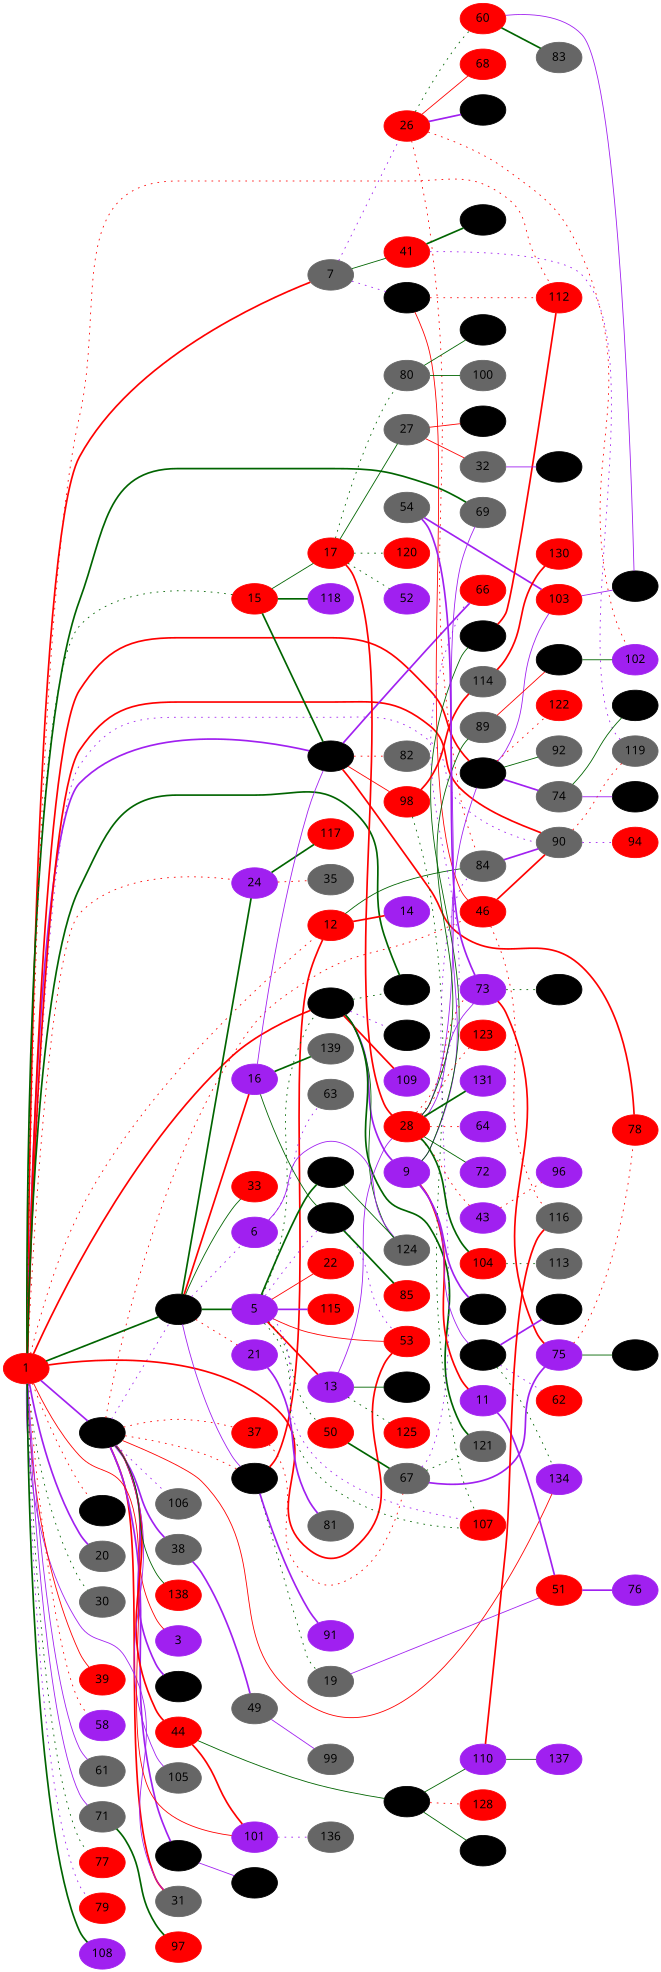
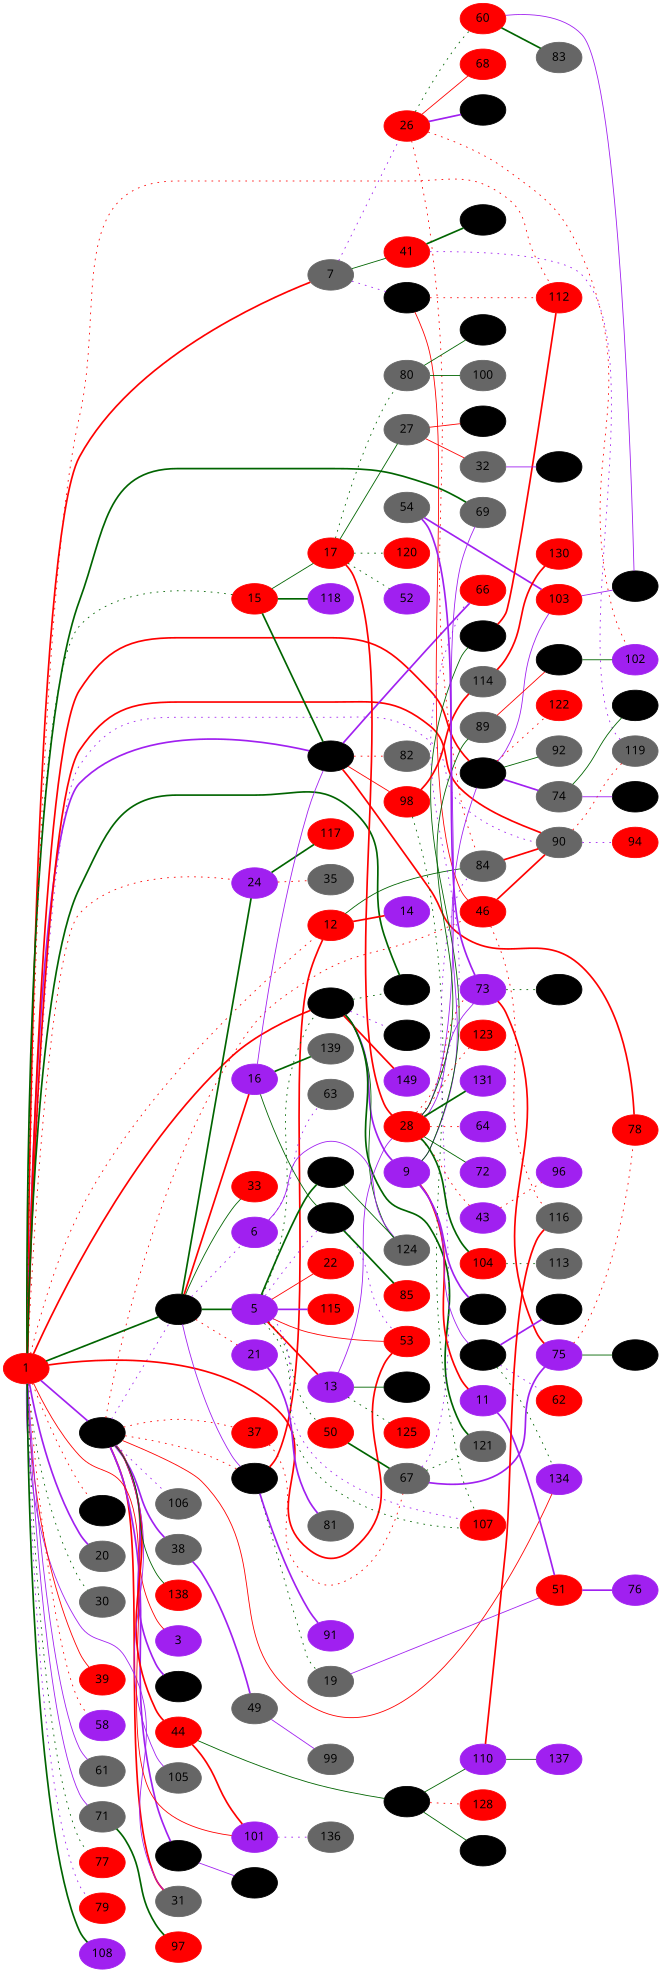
edge "90" -- "84": color purple -> red
node "109": label "109" -> "149"
